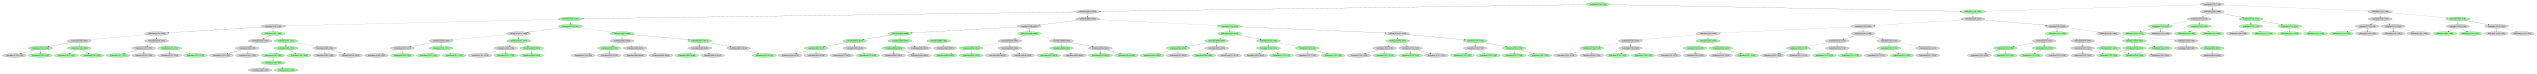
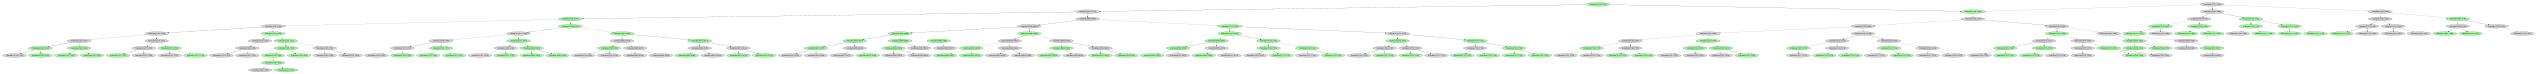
node "Node{data=[7189, 7189]}": removed
node "Node{data=[3390, 3390]}": added
node "Node{data=[6612, 6612]}": added
node "Node{data=[7209, 7209]}": removed
node "Node{data=[7223, 7223]}": added
node "Node{data=[7278, 7278]}": removed
